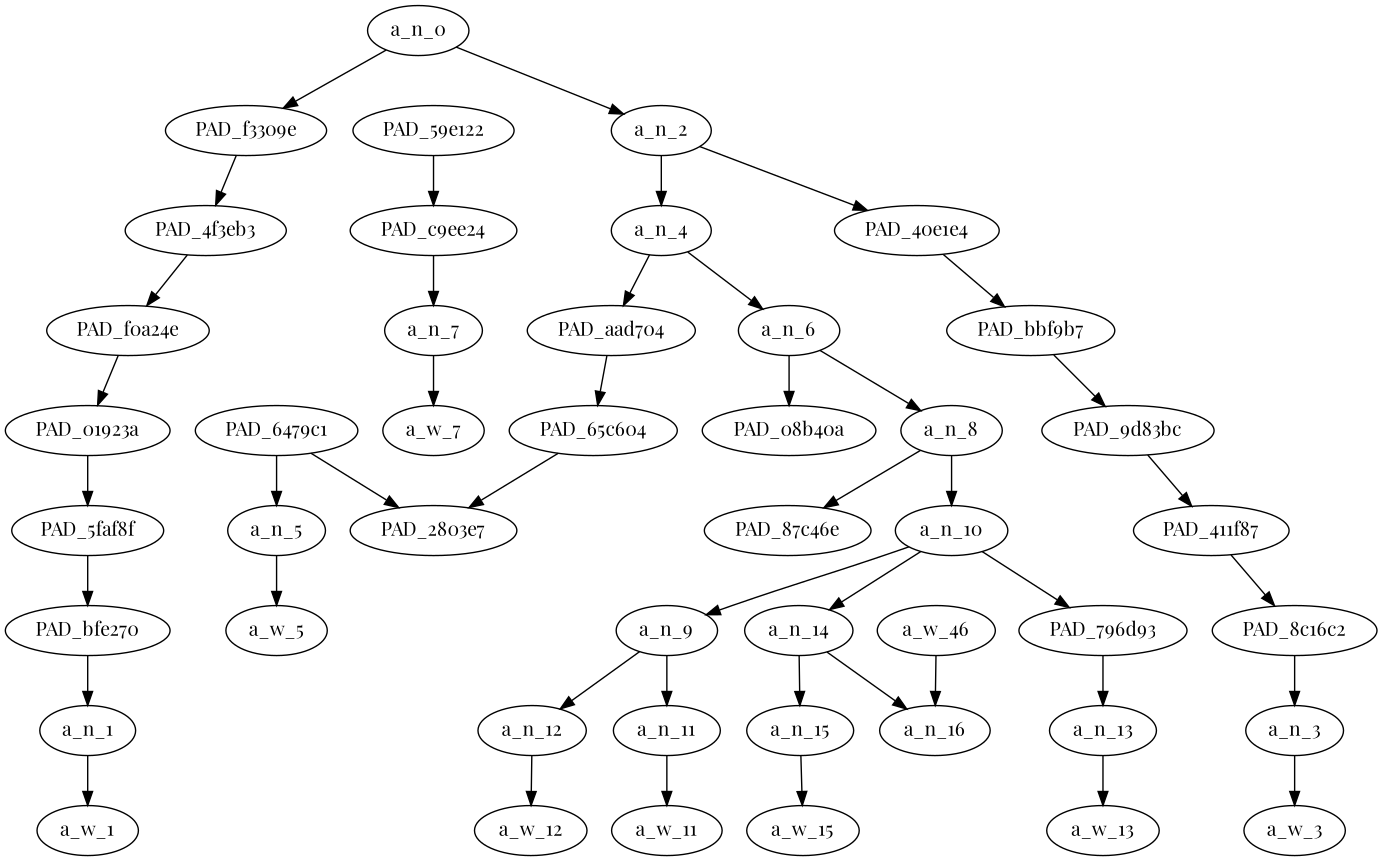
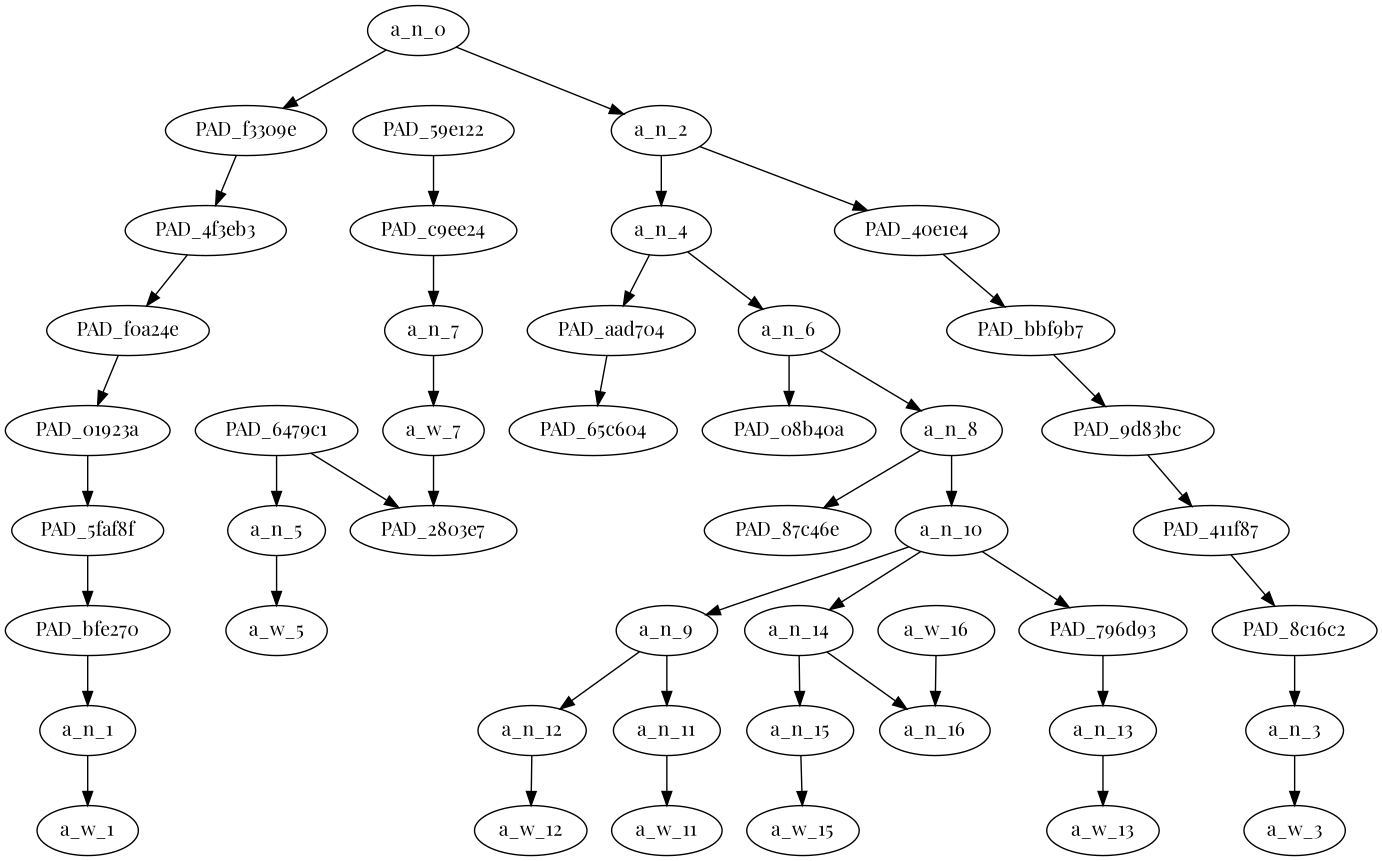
edge "PAD_65c604" -> "PAD_2803e7": now "a_w_7" -> "PAD_2803e7"
node "a_w_46": label "a_w_46" -> "a_w_16"
